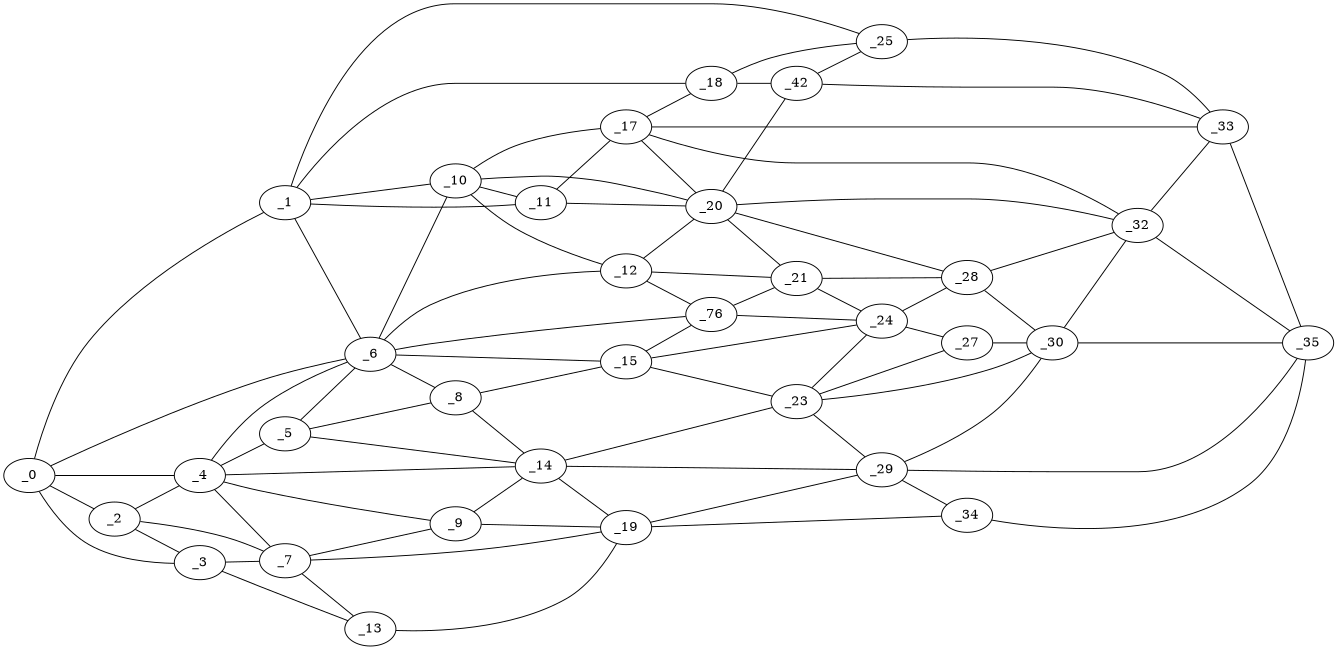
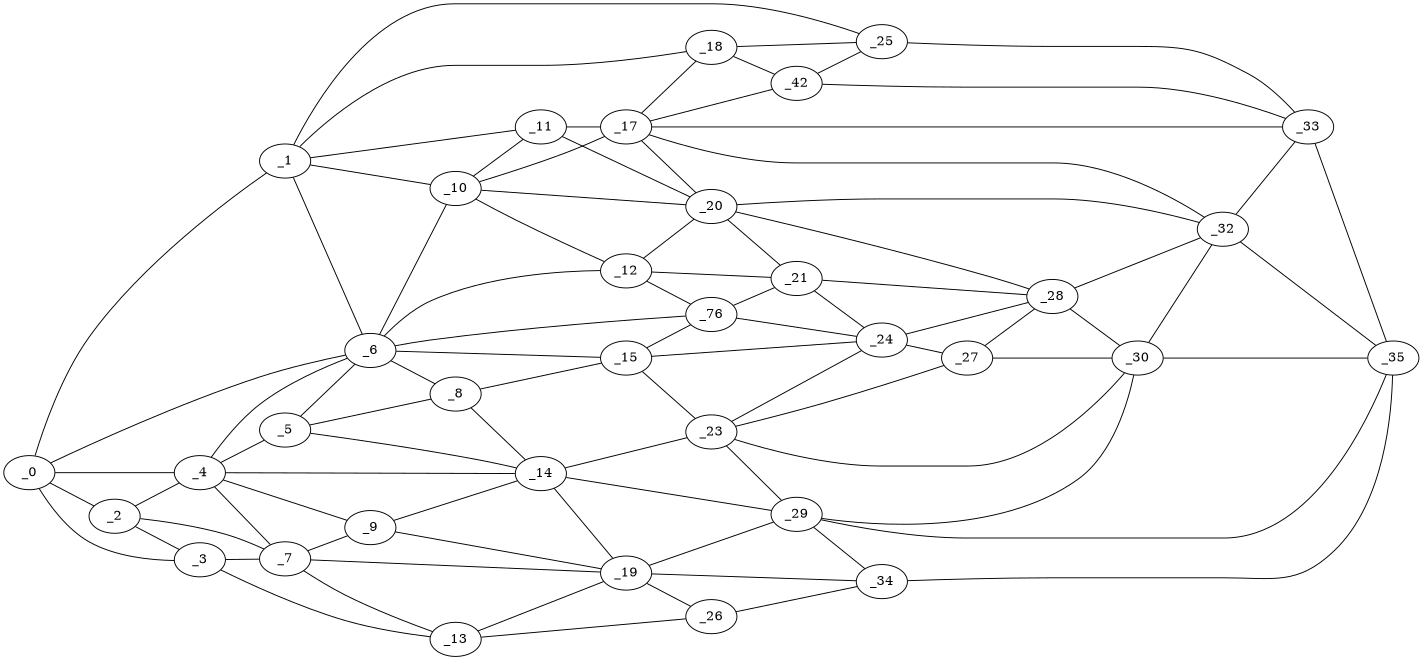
edge "_42" -- "_20": now "_42" -- "_17"
edge "_28" -- "_27": added
node "_26": added
